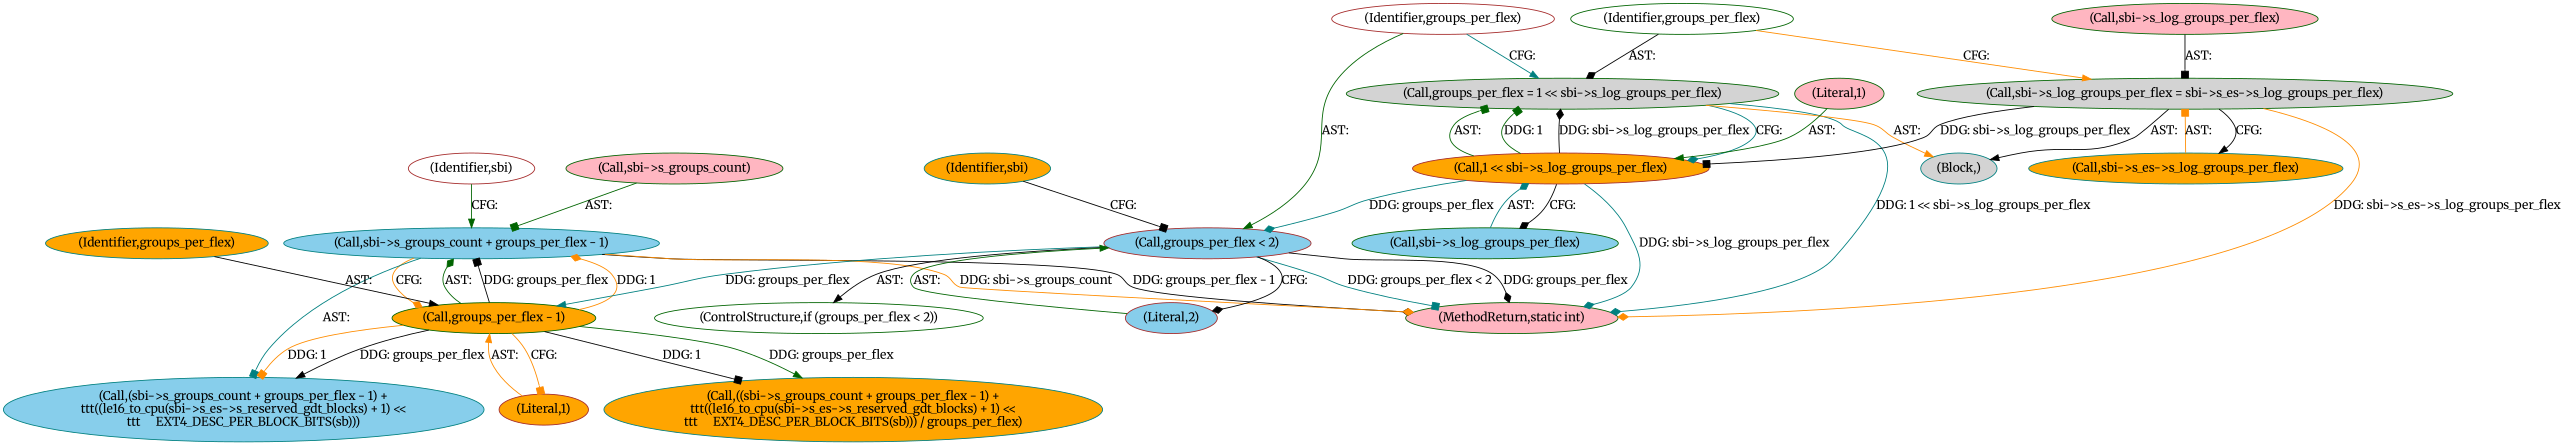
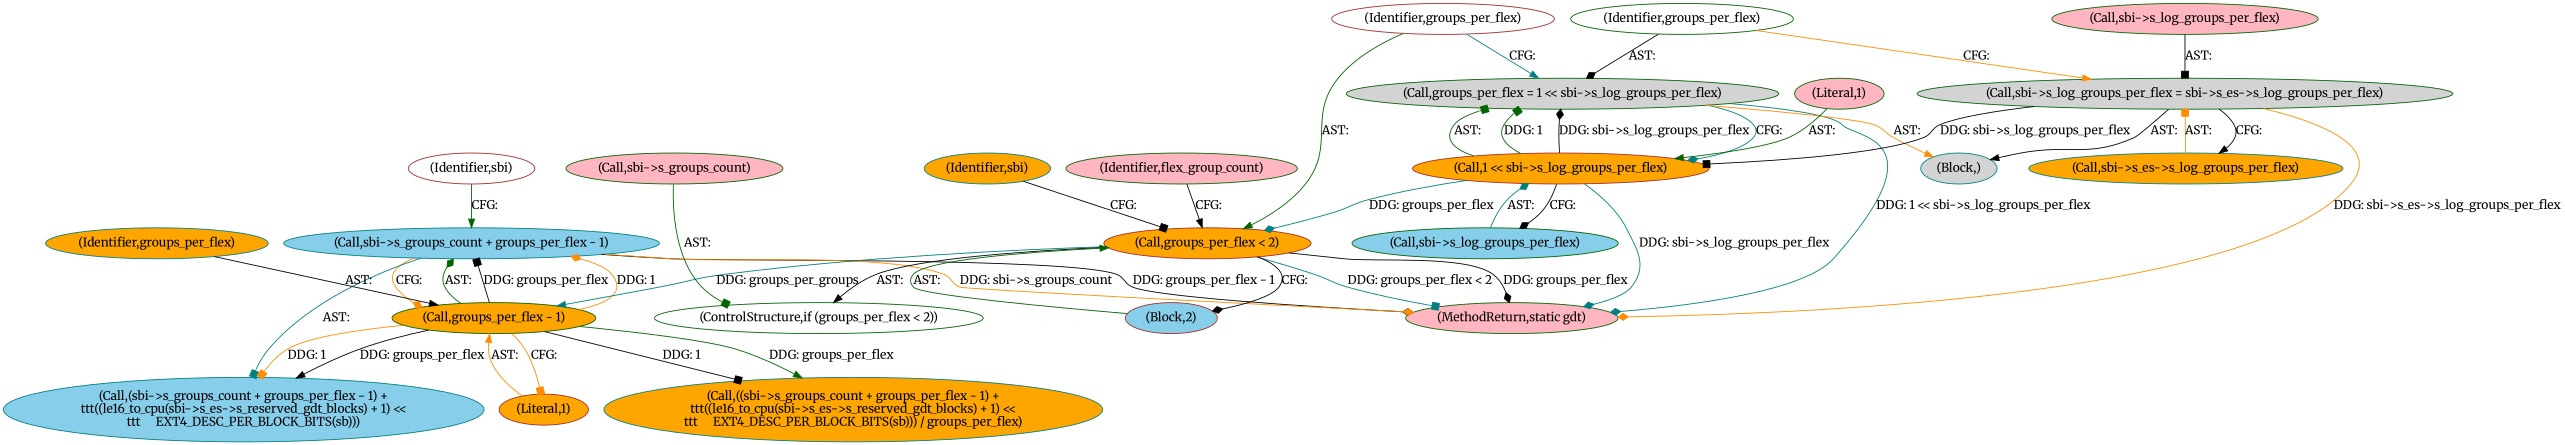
node "(Identifier,flex_group_count)": added
edge "(Call,sbi->s_groups_count)" -> "(Call,sbi->s_groups_count + groups_per_flex - 1)": now "(Call,sbi->s_groups_count)" -> "(ControlStructure,if (groups_per_flex < 2))"
node "(Call,groups_per_flex < 2)": fillcolor skyblue -> orange
edge "(Call,groups_per_flex < 2)" -> "(Call,groups_per_flex - 1)": label "DDG: groups_per_flex" -> "DDG: groups_per_groups"
node "(Literal,2)": label "(Literal,2)" -> "(Block,2)"
node "(MethodReturn,static int)": label "(MethodReturn,static int)" -> "(MethodReturn,static gdt)"
